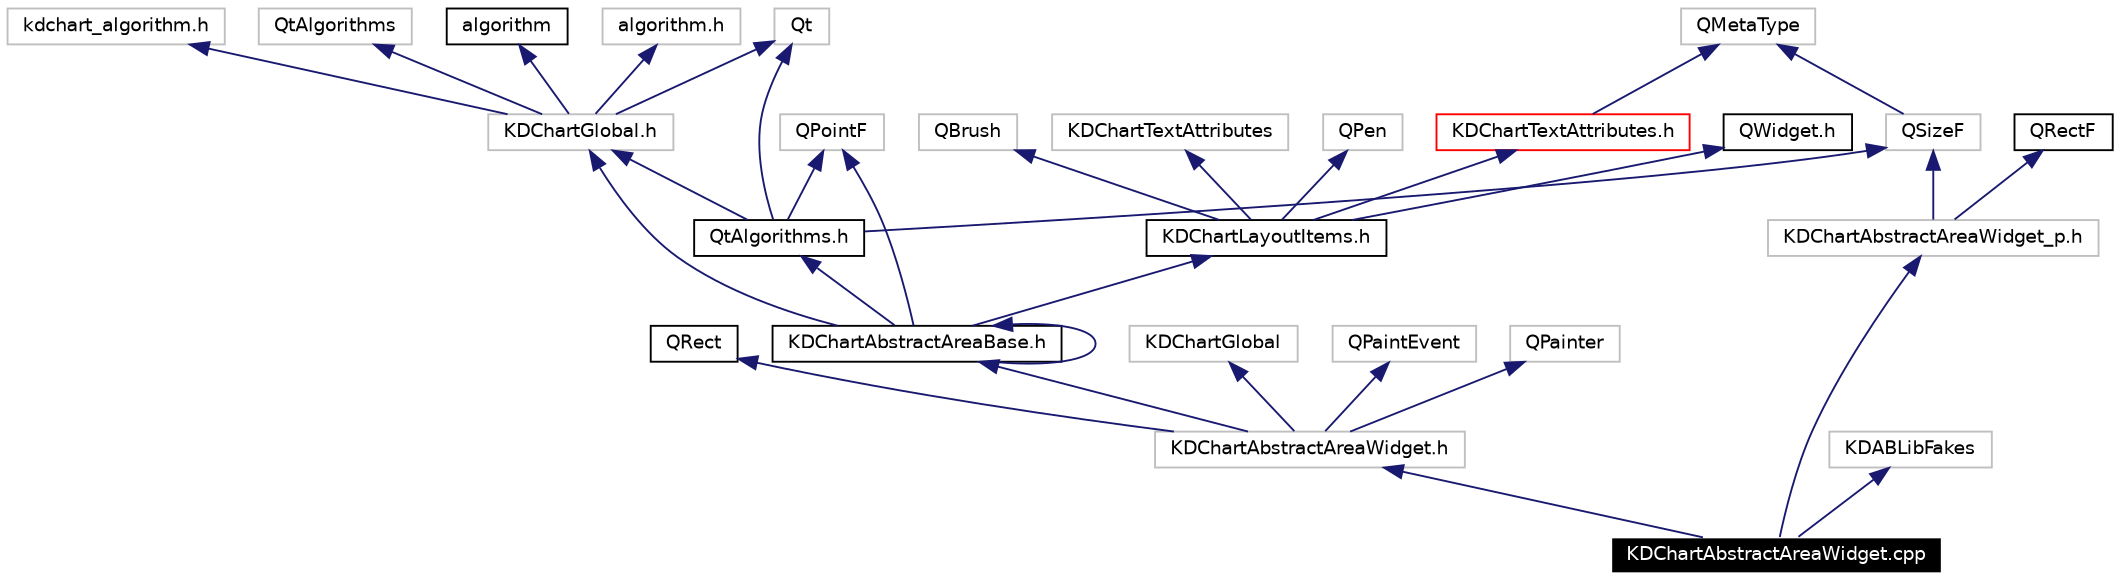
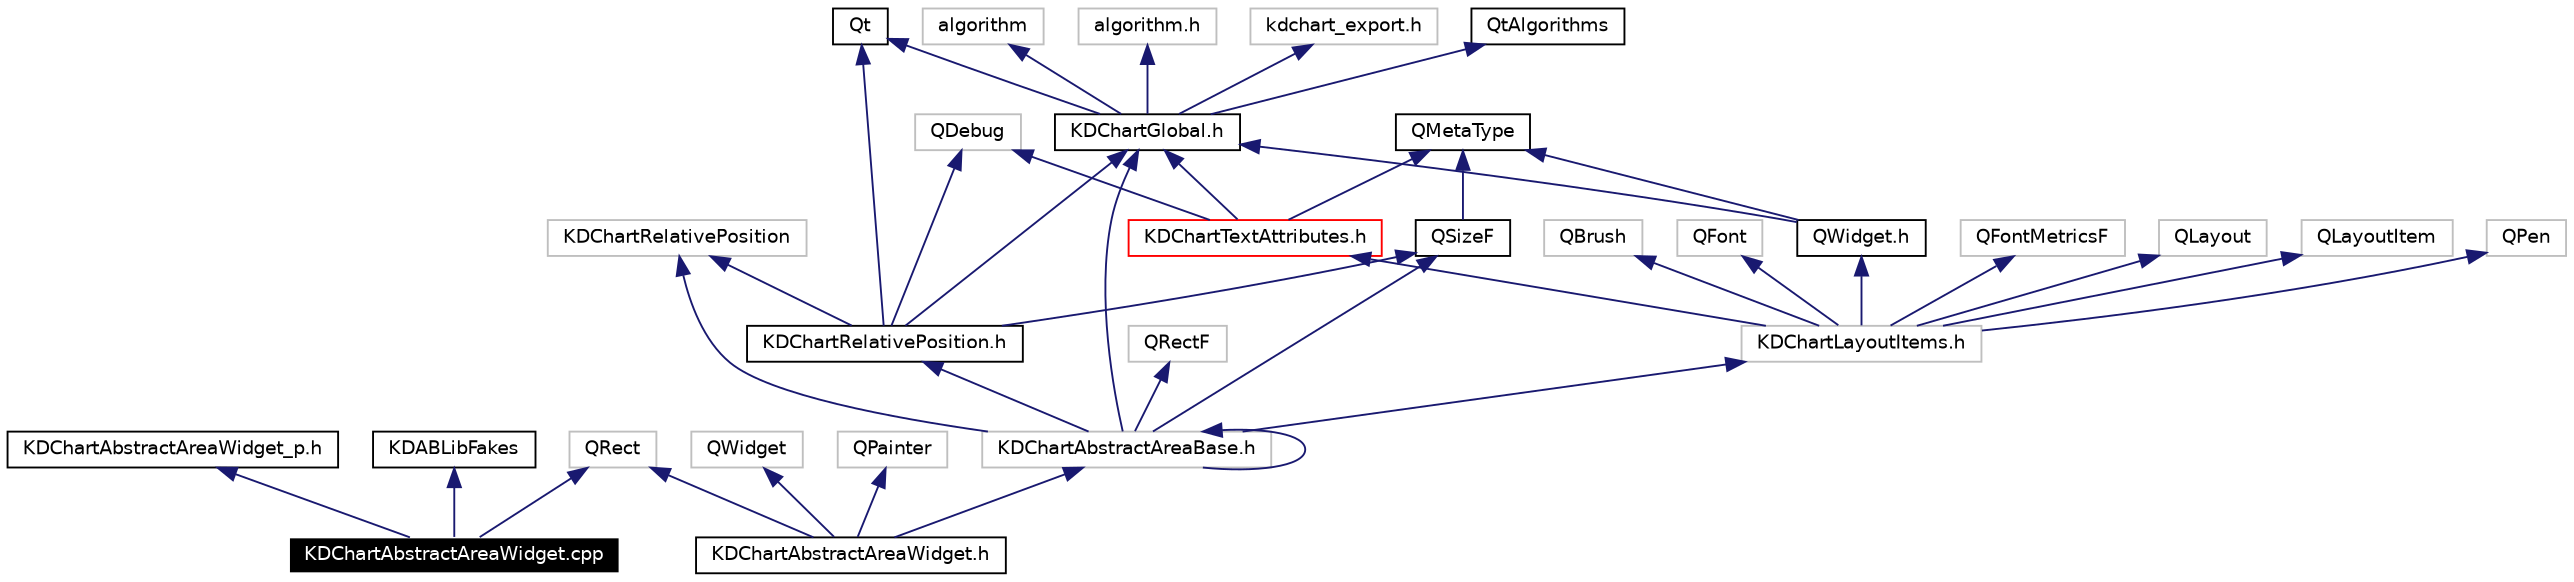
node "kdchart_algorithm.h": label "kdchart_algorithm.h" -> "kdchart_export.h"
node "QtAlgorithms": color grey75 -> black
node "algorithm": color black -> grey75
node "Qt": color grey75 -> black
node "QMetaType": color grey75 -> black
node "KDChartGlobal.h": color grey75 -> black
node "QPointF": label "QPointF" -> "KDChartRelativePosition"
node "QDebug": added
node "KDChartTextAttributes": label "KDChartTextAttributes" -> "QFontMetricsF"
node "QSizeF": color grey75 -> black
node "QRectF": color black -> grey75
edge "QWidget.h" -> "KDChartGlobal.h": added
edge "QWidget.h" -> "QMetaType": added
edge "KDChartAbstractAreaWidget_p.h" -> "QRectF": now "KDChartAbstractAreaBase.h" -> "QRectF"
edge "KDChartTextAttributes.h" -> "KDChartGlobal.h": added
edge "KDChartAbstractAreaWidget_p.h" -> "QSizeF": now "KDChartAbstractAreaBase.h" -> "QSizeF"
node "QtAlgorithms.h": label "QtAlgorithms.h" -> "KDChartRelativePosition.h"
node "KDChartLayoutItems.h": color black -> grey75
node "QFont": added
node "KDChartAbstractAreaWidget_p.h": color grey75 -> black
node "QLayout": added
node "QLayoutItem": added
node "QRect": color black -> grey75
node "KDChartAbstractAreaBase.h": color black -> grey75
node "KDChartGlobal": label "KDChartGlobal" -> "QWidget"
node "QPaintEvent": removed
node "KDChartAbstractAreaWidget.h": color grey75 -> black
node "KDABLibFakes": color grey75 -> black
edge "KDChartAbstractAreaWidget.cpp" -> "KDChartAbstractAreaWidget.h": now "KDChartAbstractAreaWidget.cpp" -> "QRect"
